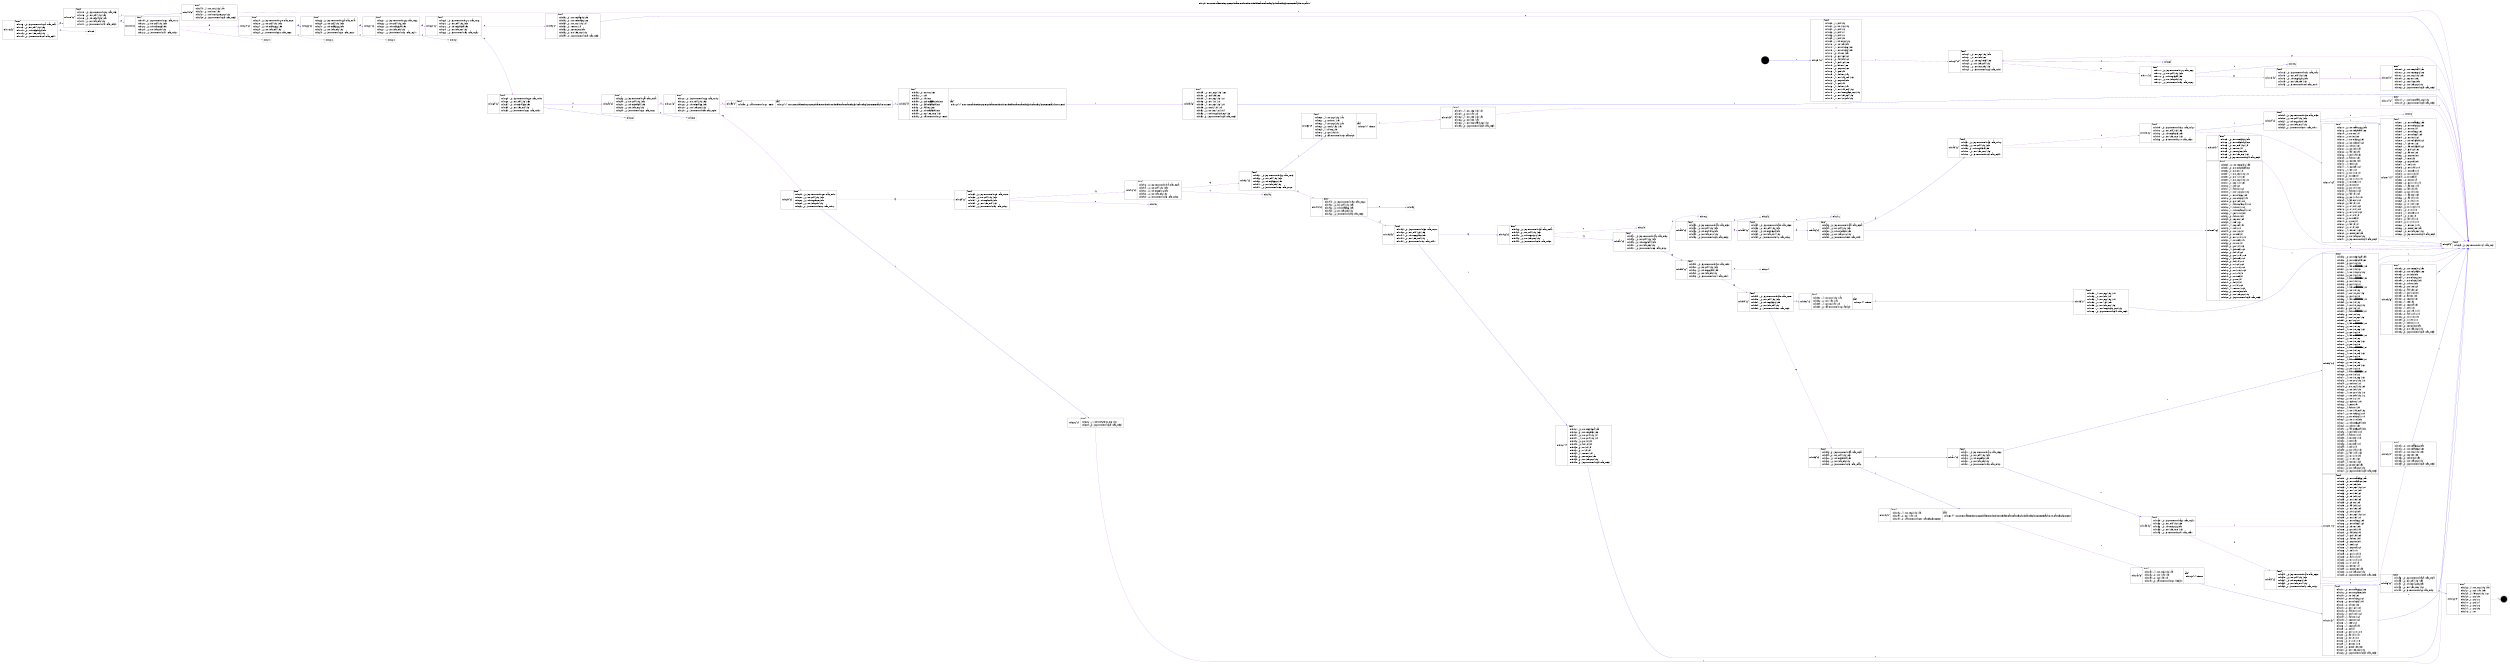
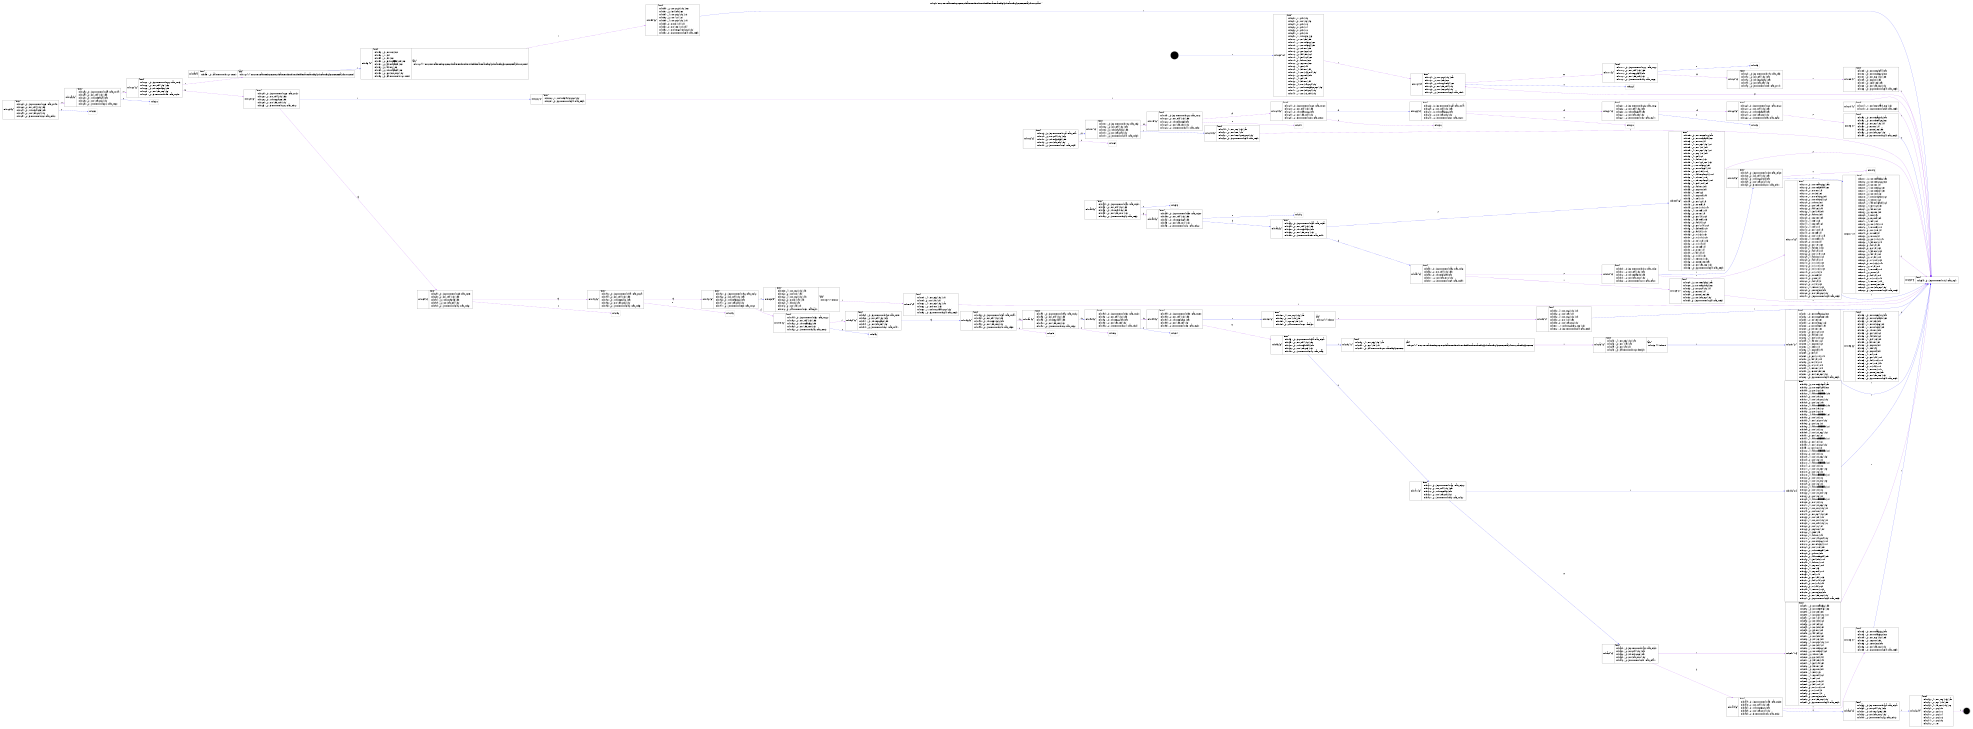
edge "0x40186d [28]" -> "0x401889 [28]": removed, label "17"
node "0x401b87 [44]": removed
